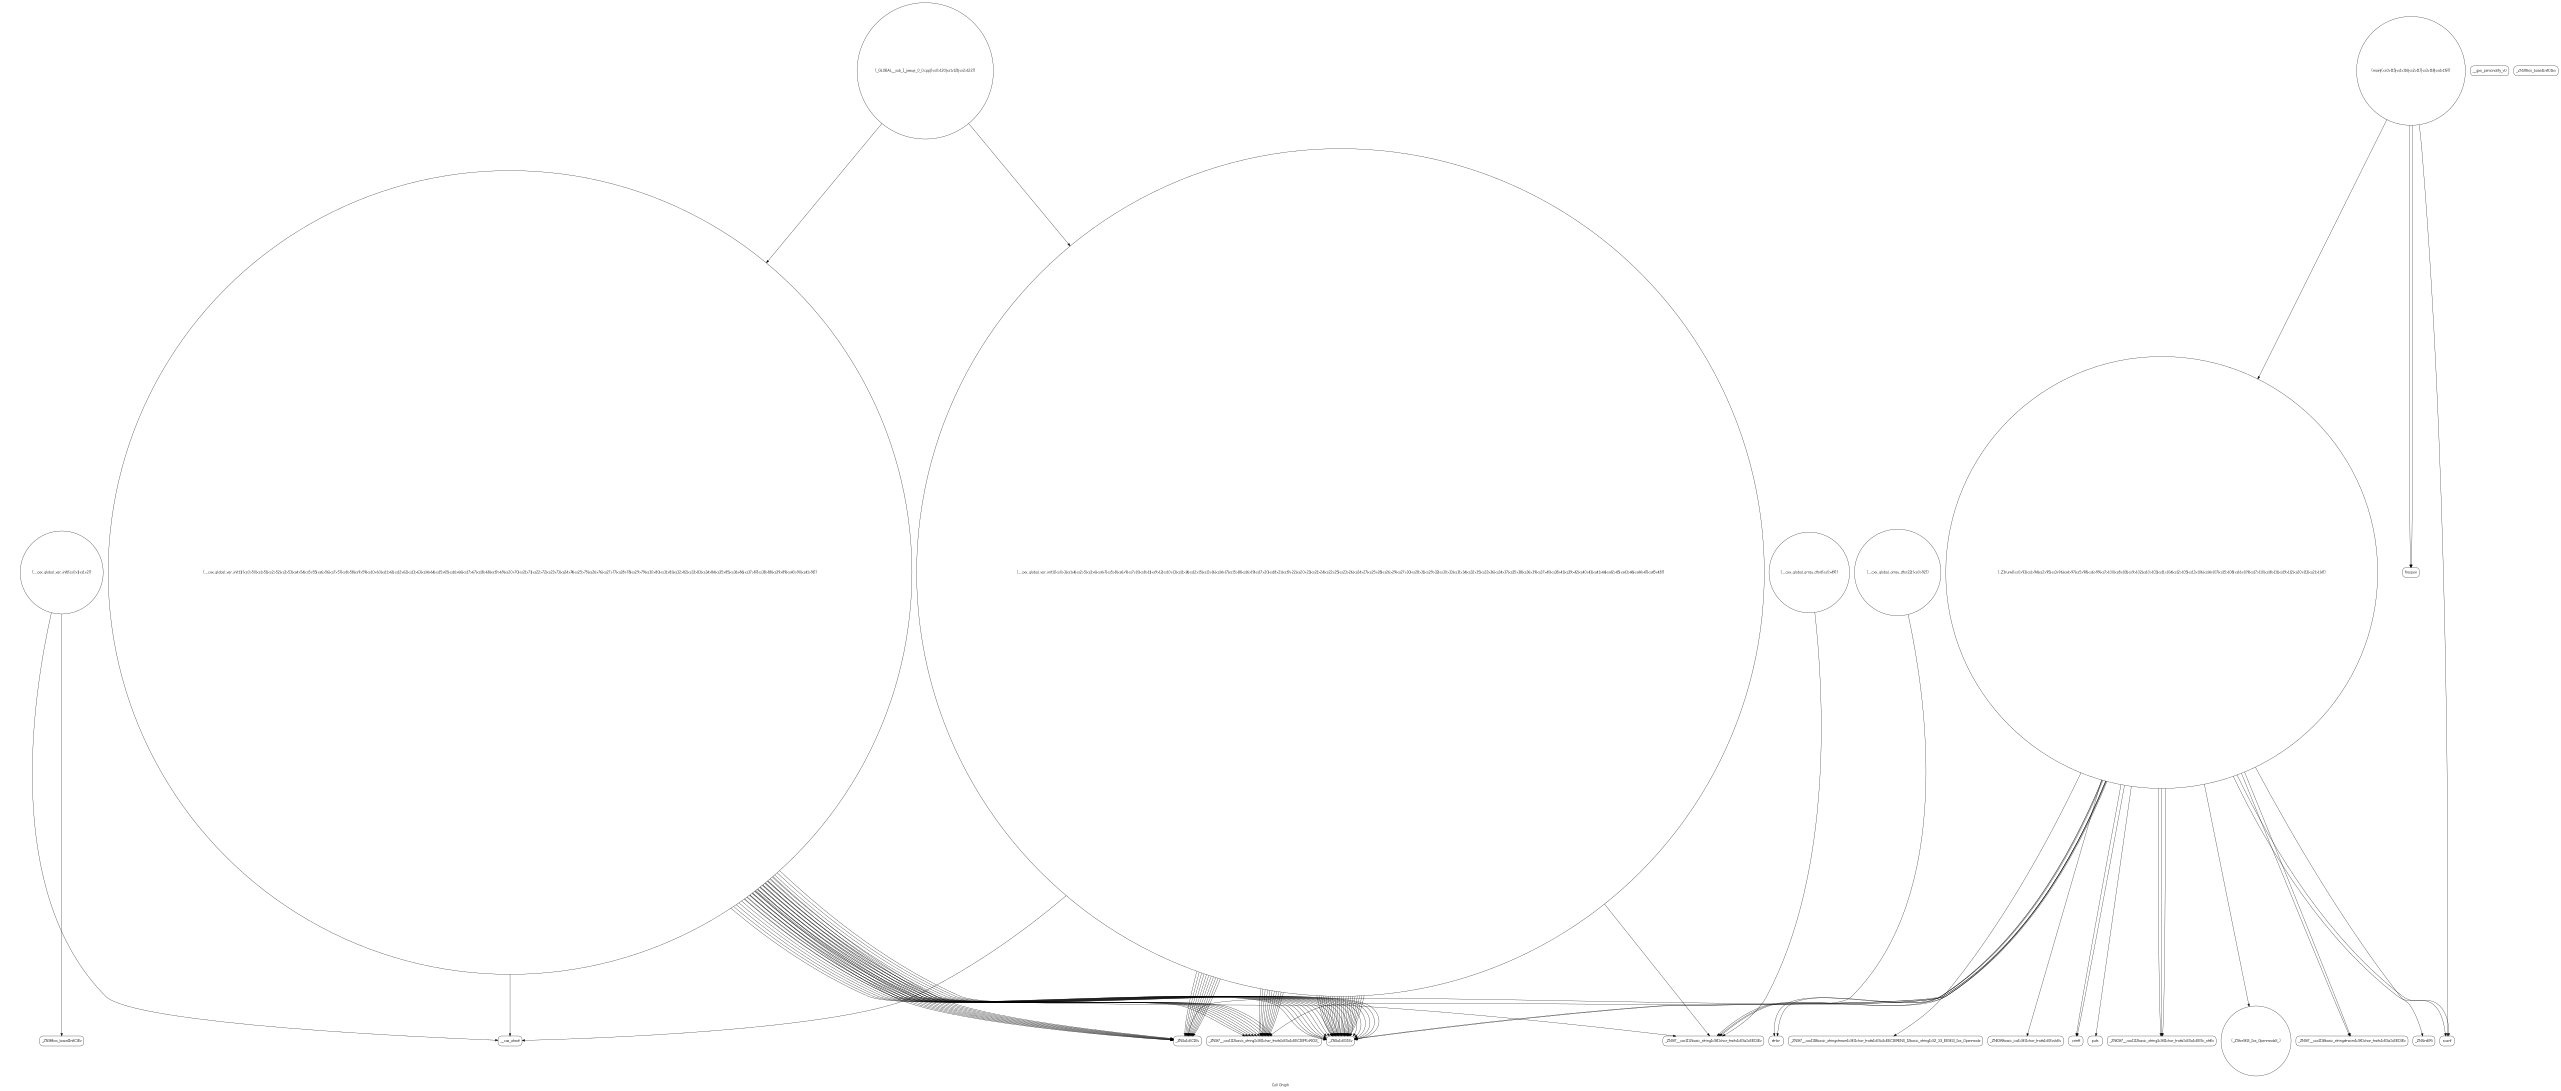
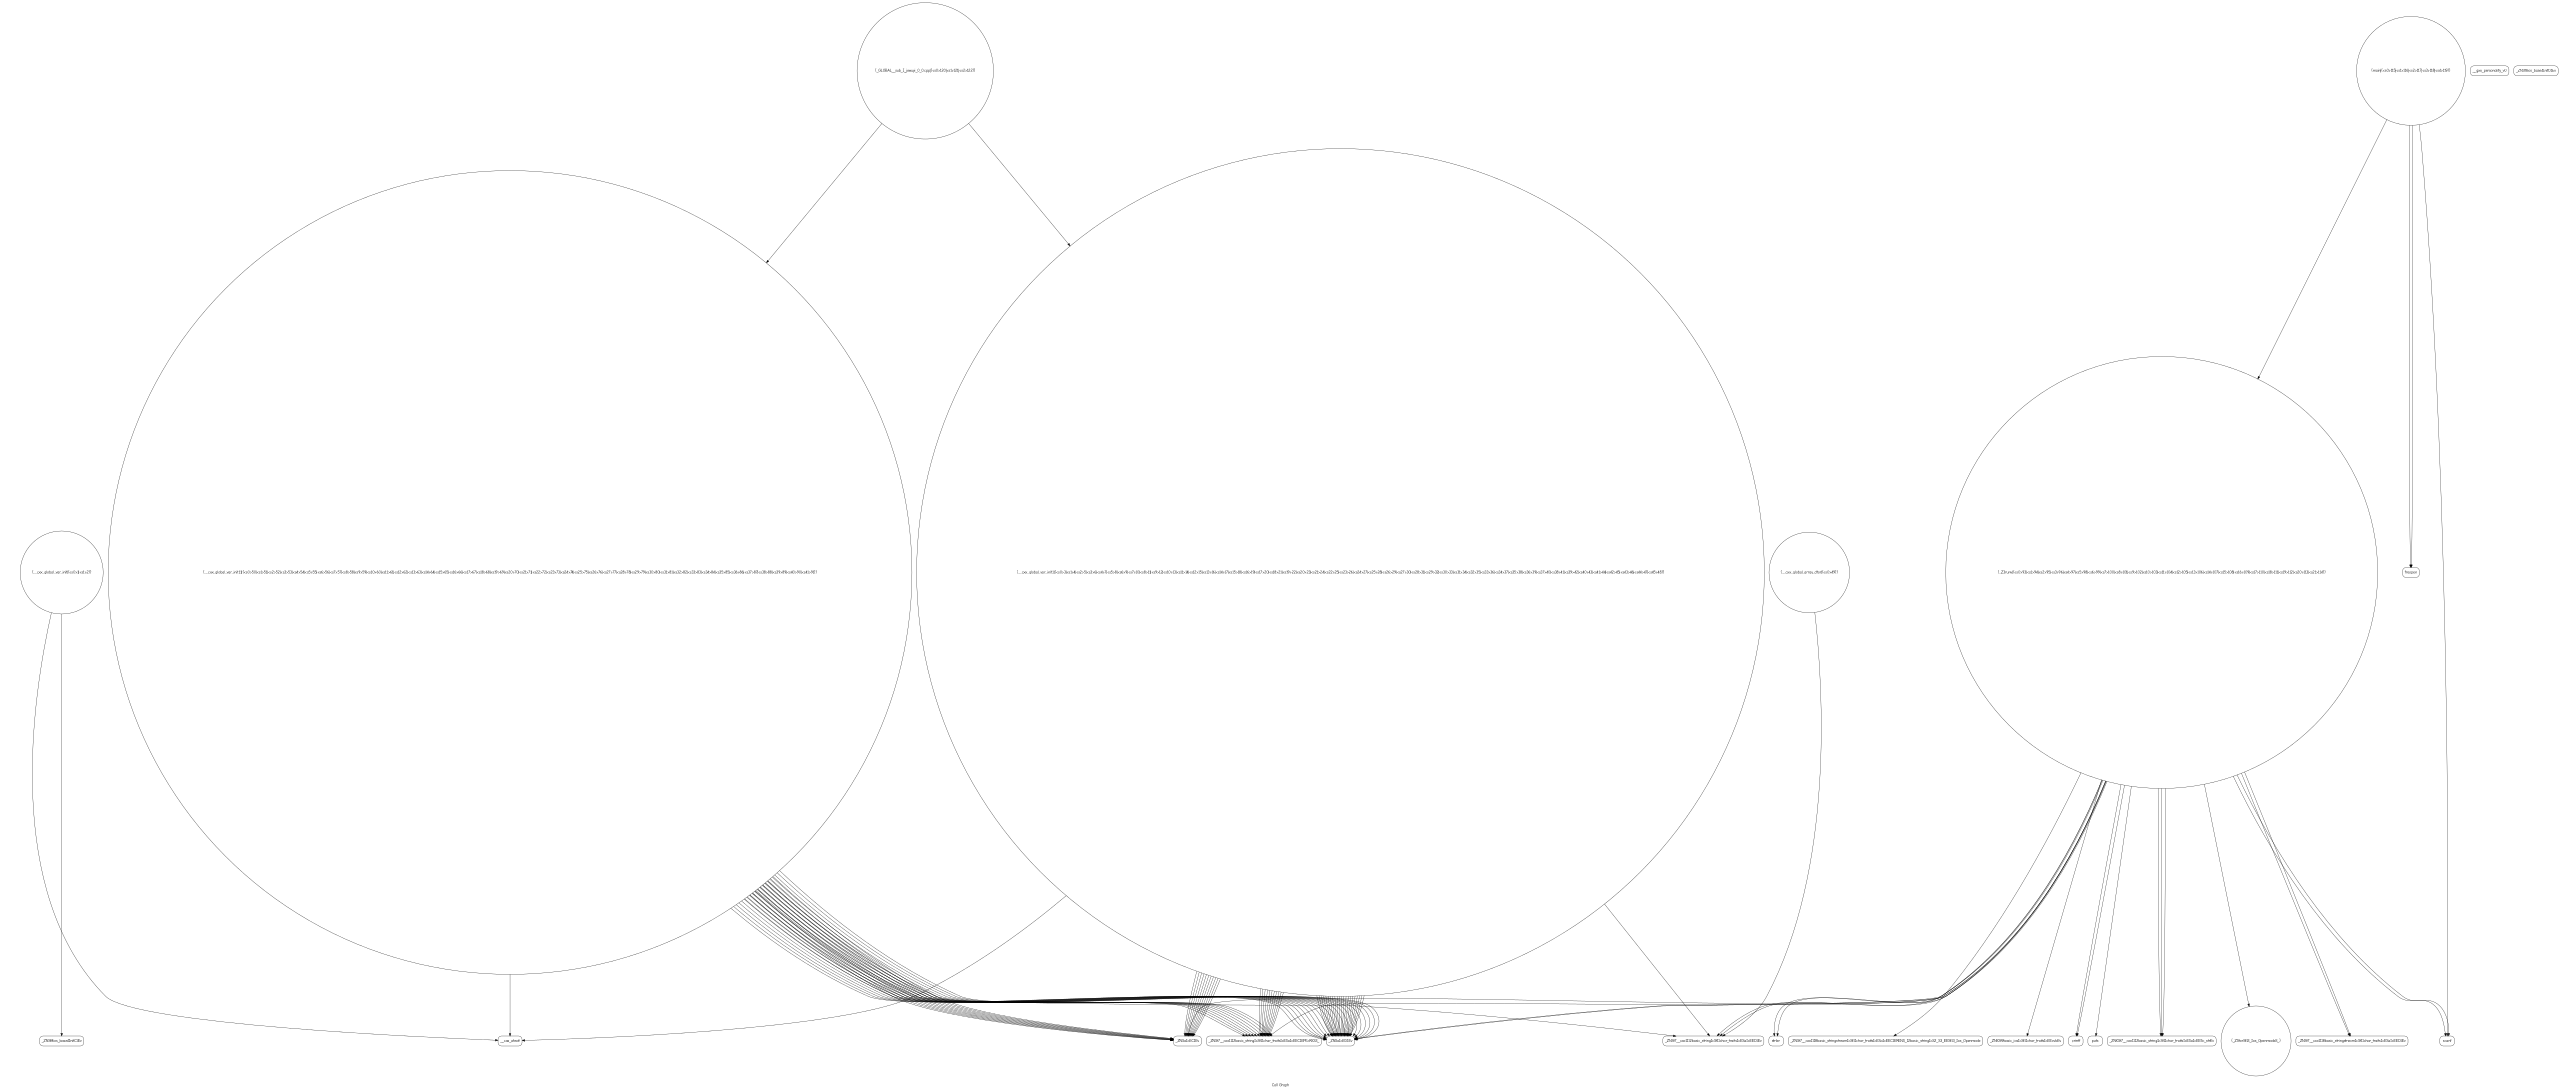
node "{__cxx_global_array_dtor.22|{<s0>92}}": removed
node "_ZNSirsERi": removed
